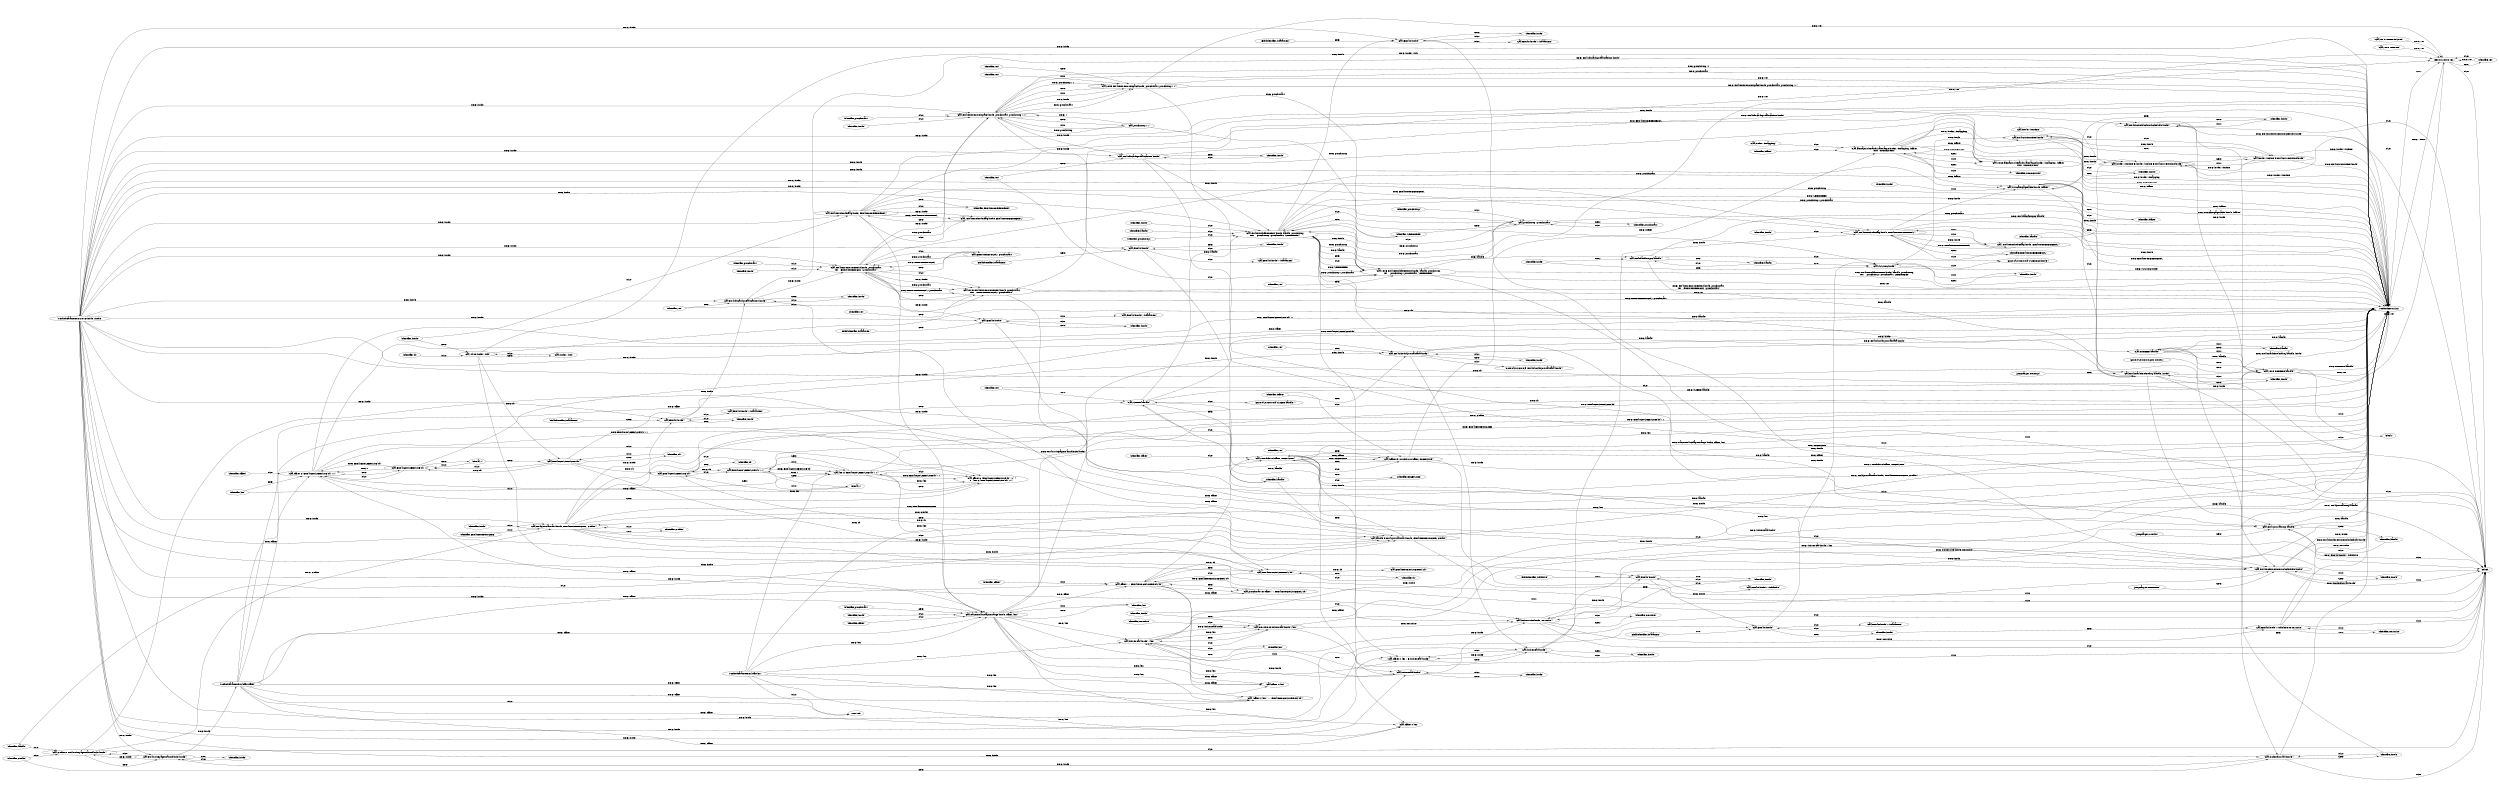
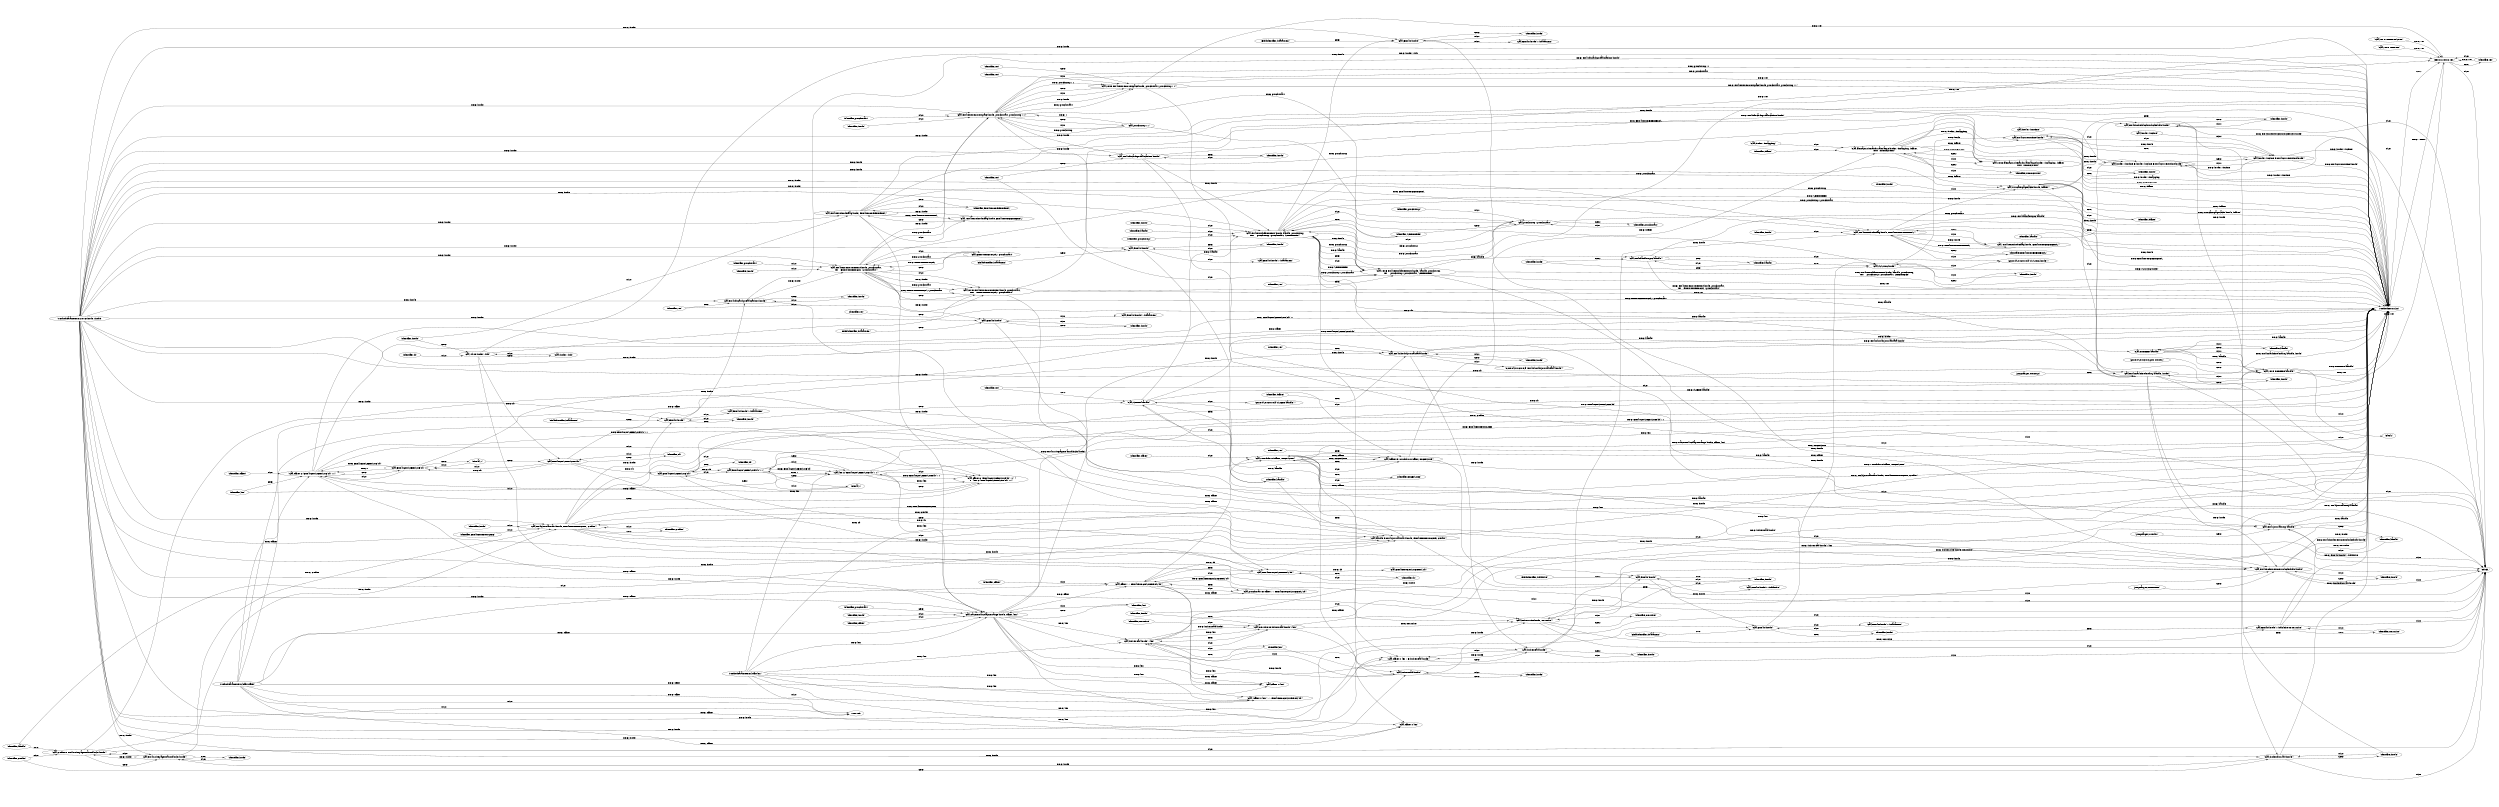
node "(Call,inode->i_ctime)": added
node "(ControlStructure,if (IS_BLOCK(inode)))": label "(ControlStructure,if (IS_BLOCK(inode)))" -> "(ControlStructure,if (IS_SYNC(inode)))"
edge "(Call,PTR_ERR(handle))" -> "(Call,ext4_inode_resume_unlocked_dio(inode))": now "(Call,ext4_mark_inode_dirty(handle, inode))" -> "(Call,ext4_inode_resume_unlocked_dio(inode))"
edge "(Call,round_down(offset, PAGE_SIZE))" -> "(Call,offset + len >= i_size_read(inode))": label "DDG: inode" -> "DDG: offset"
edge "(MethodParameterIn,loff_t len)" -> "(Call,offset + len >= i_size_read(inode))": added, label "DDG: len"
edge "(MethodParameterIn,struct inode *inode)" -> "1000109": added, label "AST:"
edge "(Call,ext4_writepage_trans_blocks(inode))" -> "(MethodParameterIn,loff_t offset)": now "(Call,ext4_writepage_trans_blocks(inode))" -> "(Call,ext4_journal_start(inode, EXT4_HT_TRUNCATE, credits))"
